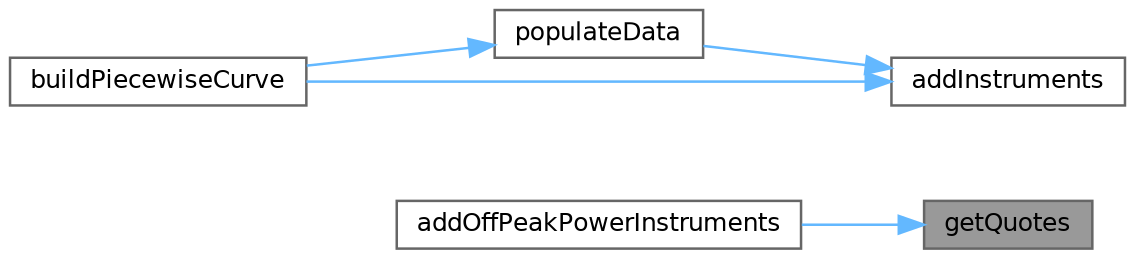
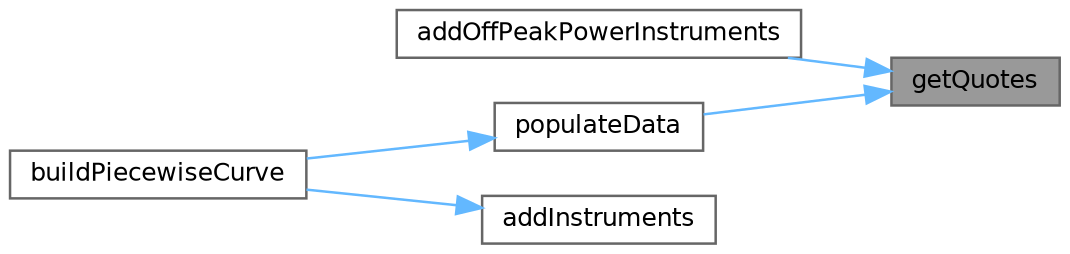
edge "populateData" -> "addInstruments": now "populateData" -> "getQuotes"
